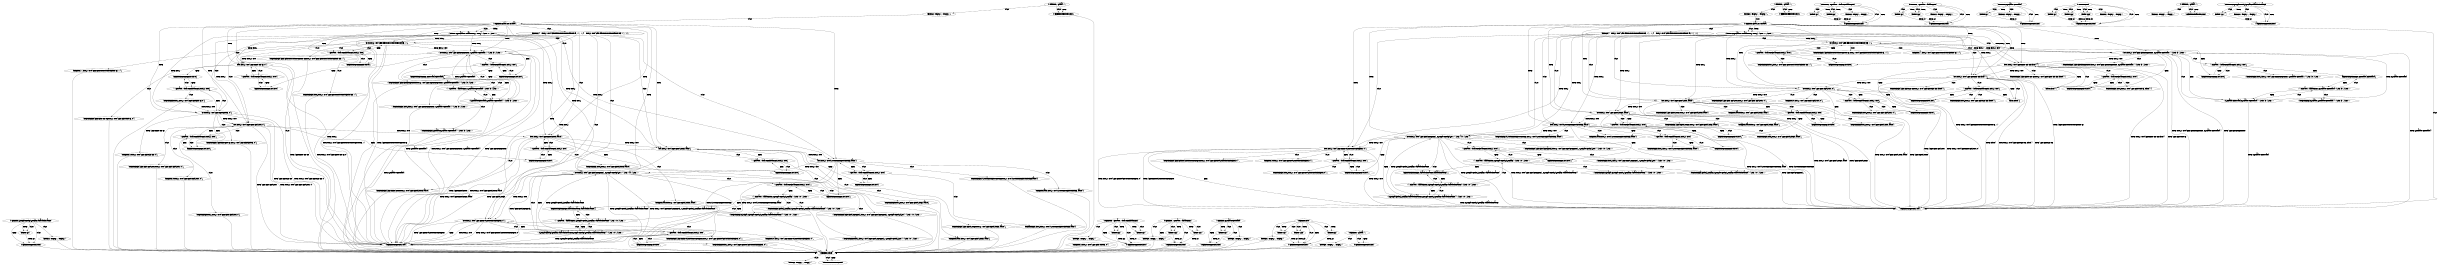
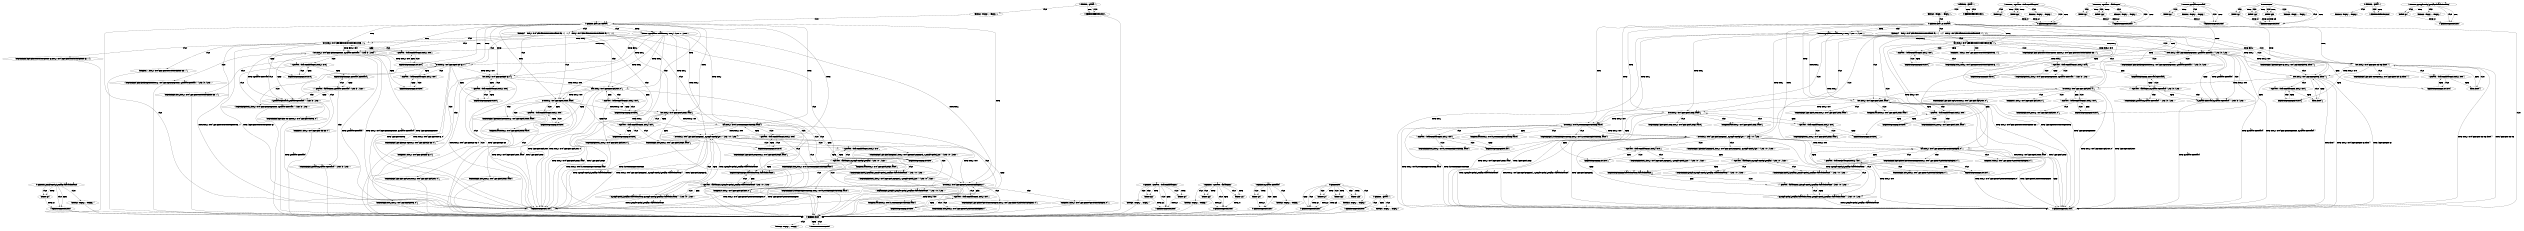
edge "(Put,entry->Put(SERVER_MTIME, 0))" -> "(LITERAL,0,entry->Put(SERVER_MTIME, 0))": added, label "AST:"
edge "(Put,entry->Put(SERVER_CTIME, Time()))" -> "(IDENTIFIER,SERVER_CTIME,entry->Put(SERVER_CTIME, Time()))": reversed
node "(IDENTIFIER,entry,entry->Put(SERVER_MTIME, Time()))": removed
node "(IDENTIFIER,entry,entry->Put(SERVER_CTIME, Time()))": removed
edge "(IDENTIFIER,entry,entry->Put(SERVER_CTIME, 0))" -> "(Put,entry->Put(SERVER_CTIME, 0))": now "(Put,entry->Put(SERVER_MTIME, 0))" -> "(Put,entry->Put(SERVER_CTIME, 0))"
edge "(Put,entry->Put(SERVER_CTIME, 0))" -> "(LITERAL,0,entry->Put(SERVER_CTIME, 0))": label "DDG: SERVER_MTIME" -> "AST: "
